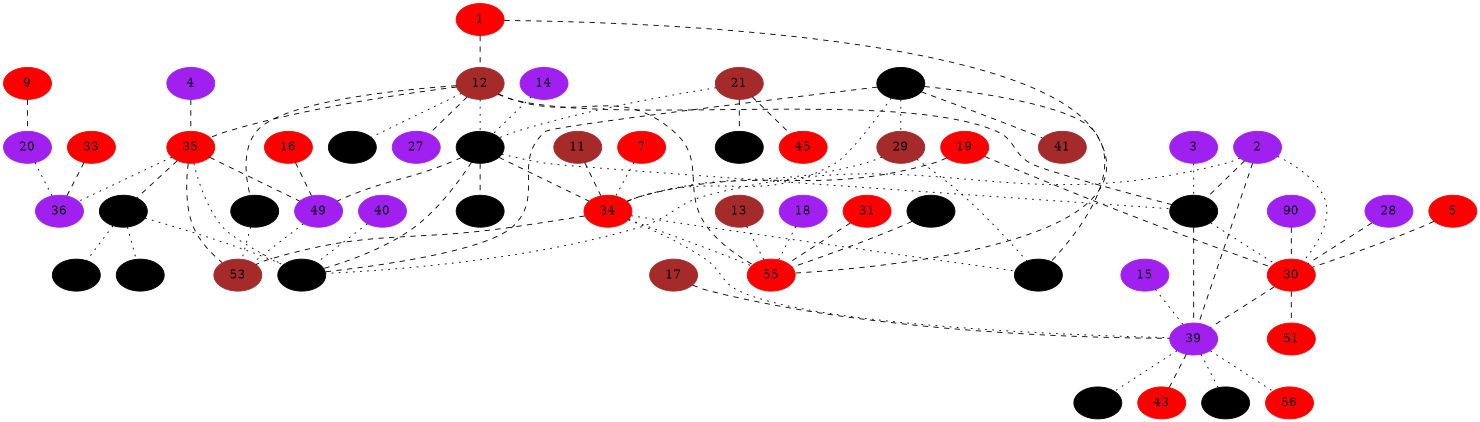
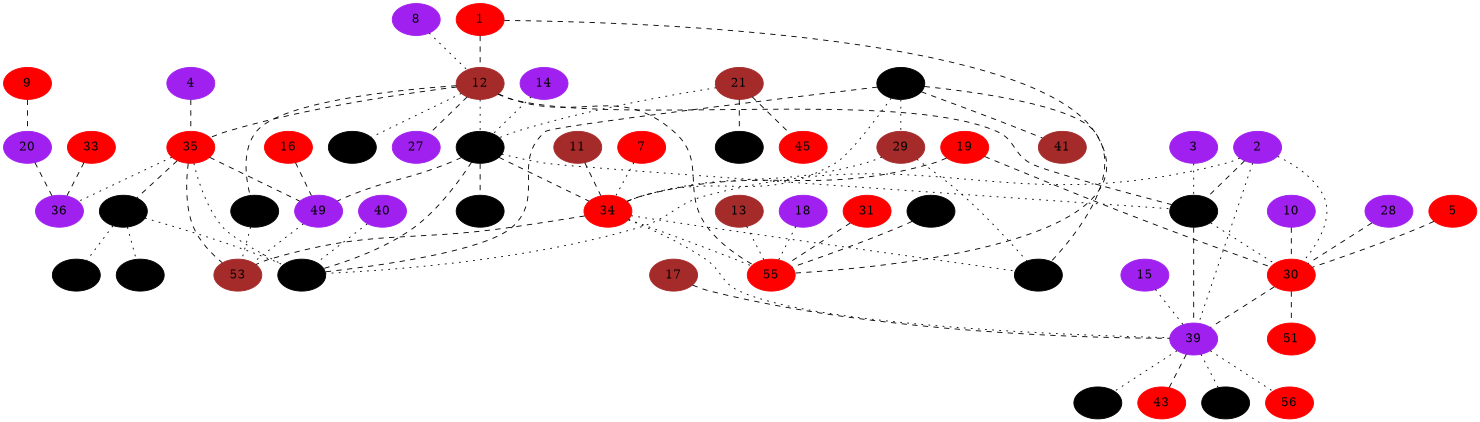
node "8": added
edge "20" -- "36": style dotted -> dashed
node "90": label "90" -> "10"
edge "2" -- "39": style dashed -> dotted
